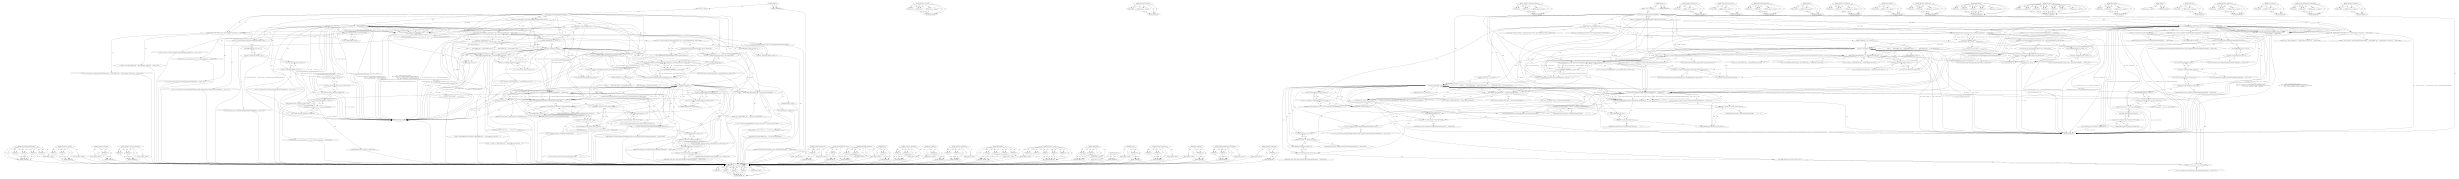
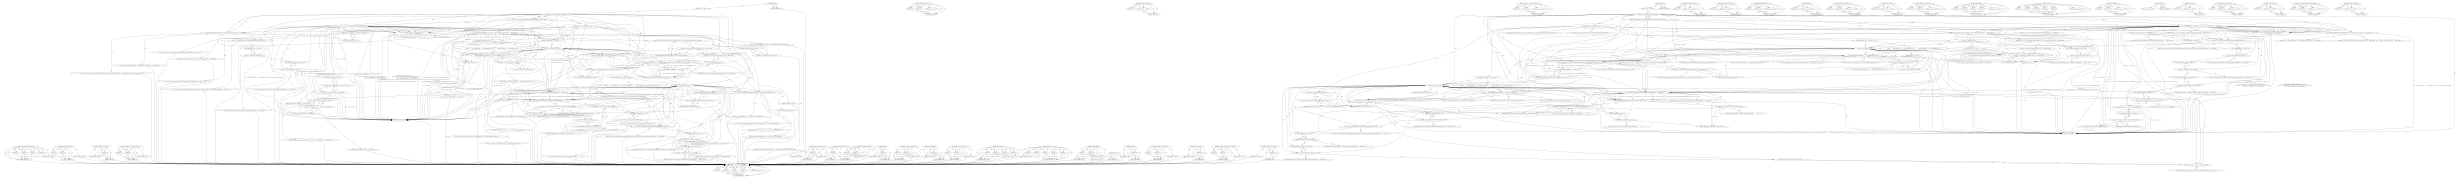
node "(PARAM,p6)": removed
